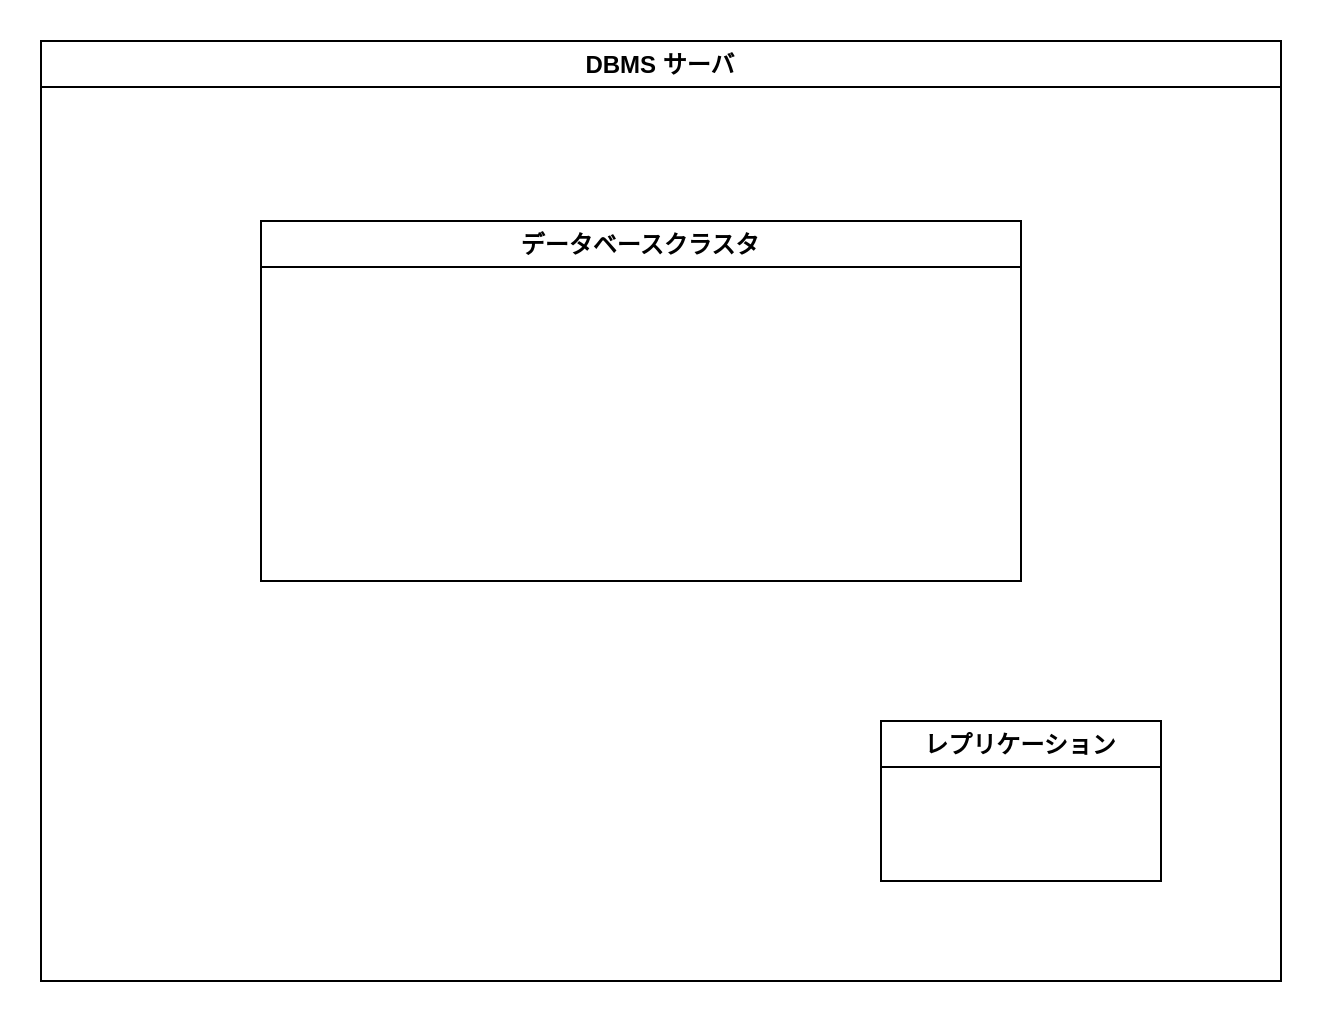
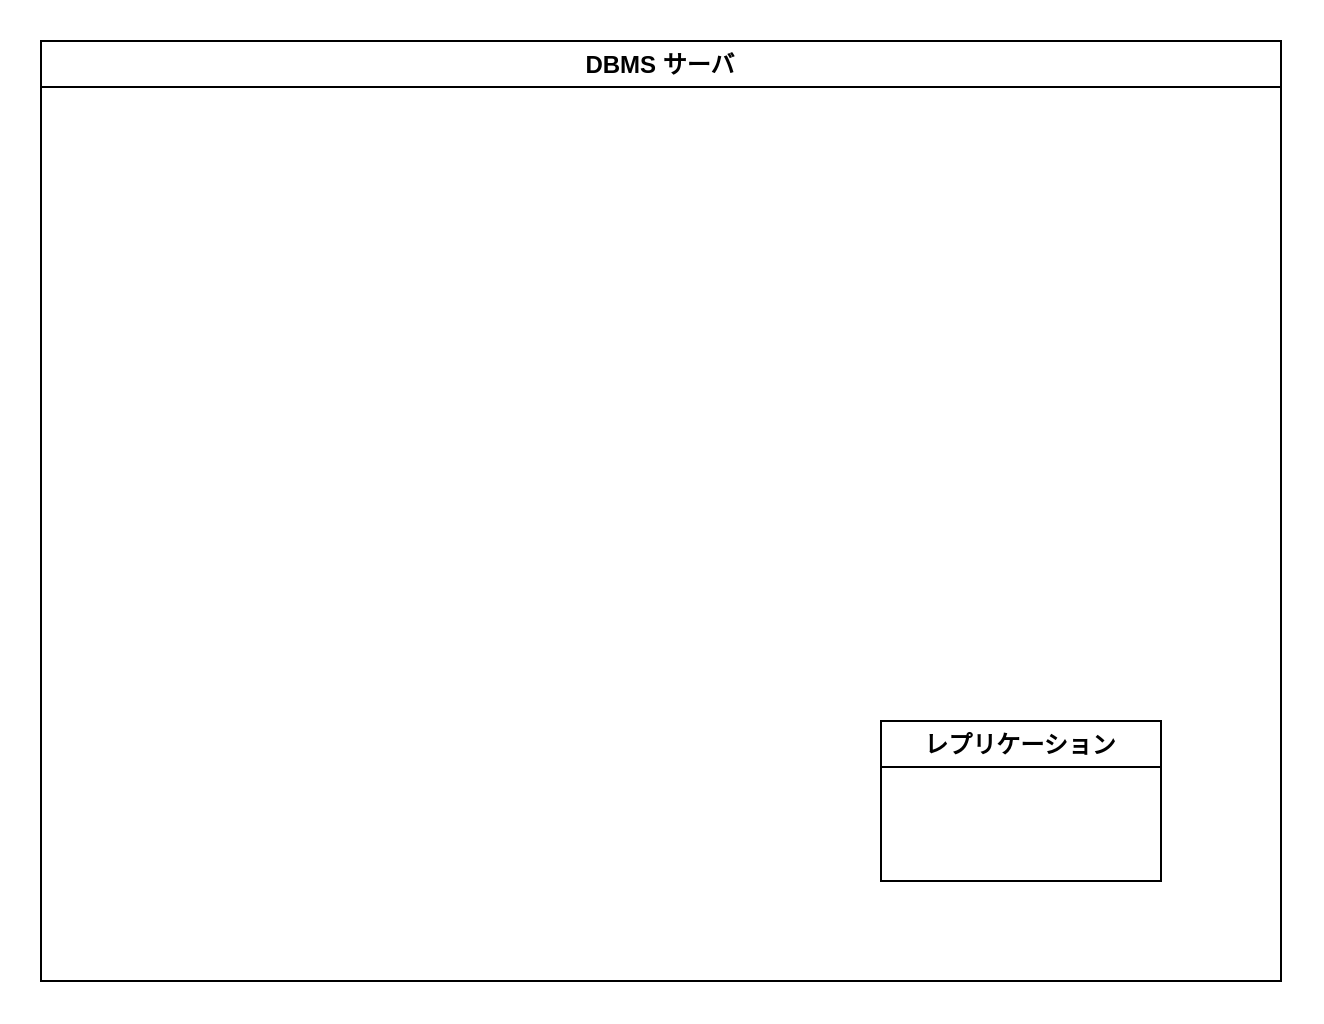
node "データベースクラスタ": removed
